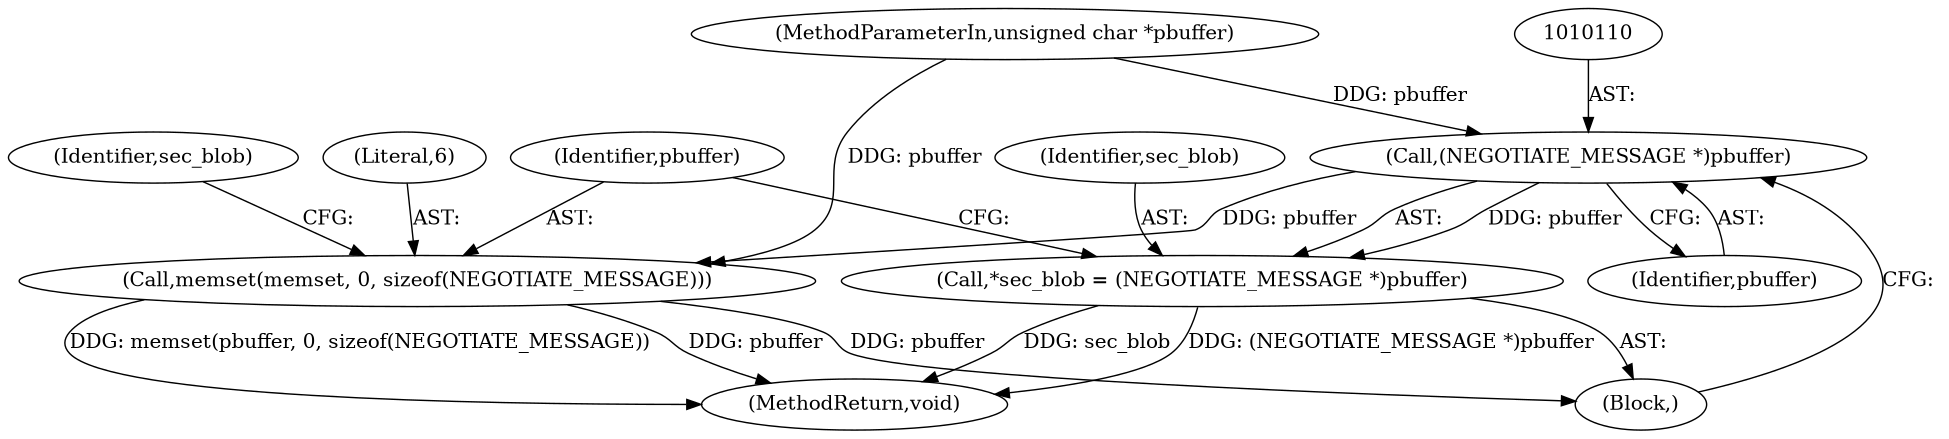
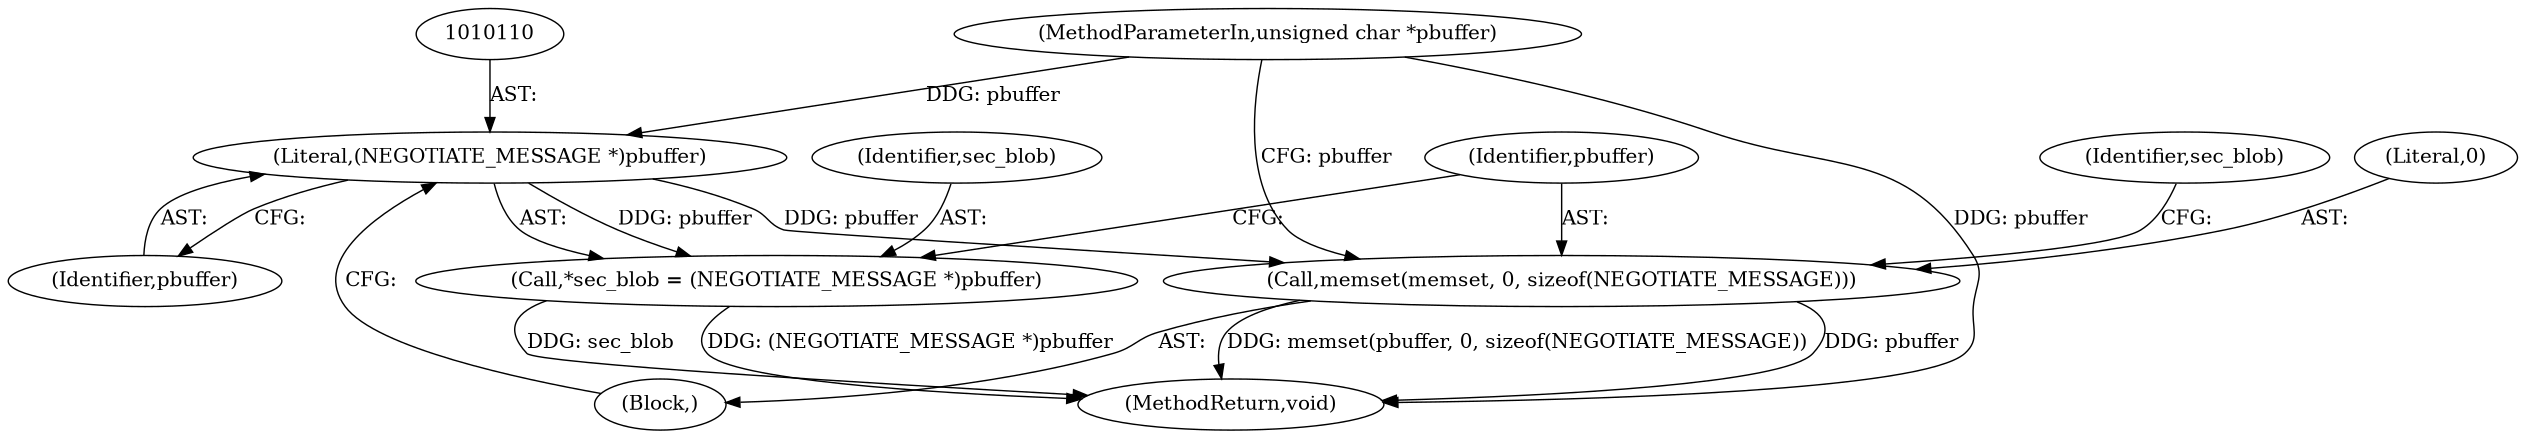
node "(Literal,6)": label "(Literal,6)" -> "(Literal,0)"
edge "(MethodParameterIn,unsigned char *pbuffer)" -> "(Call,memset(memset, 0, sizeof(NEGOTIATE_MESSAGE)))": label "DDG: pbuffer" -> "CFG: pbuffer"
node "(Call,(NEGOTIATE_MESSAGE *)pbuffer)": label "(Call,(NEGOTIATE_MESSAGE *)pbuffer)" -> "(Literal,(NEGOTIATE_MESSAGE *)pbuffer)"
edge "(MethodParameterIn,unsigned char *pbuffer)" -> "(MethodReturn,void)": added, label "DDG: pbuffer"
edge "(Call,*sec_blob = (NEGOTIATE_MESSAGE *)pbuffer)" -> "(Block,)": removed, label "AST:"
edge "(Call,memset(memset, 0, sizeof(NEGOTIATE_MESSAGE)))" -> "(Block,)": label "DDG: pbuffer" -> "AST: "
